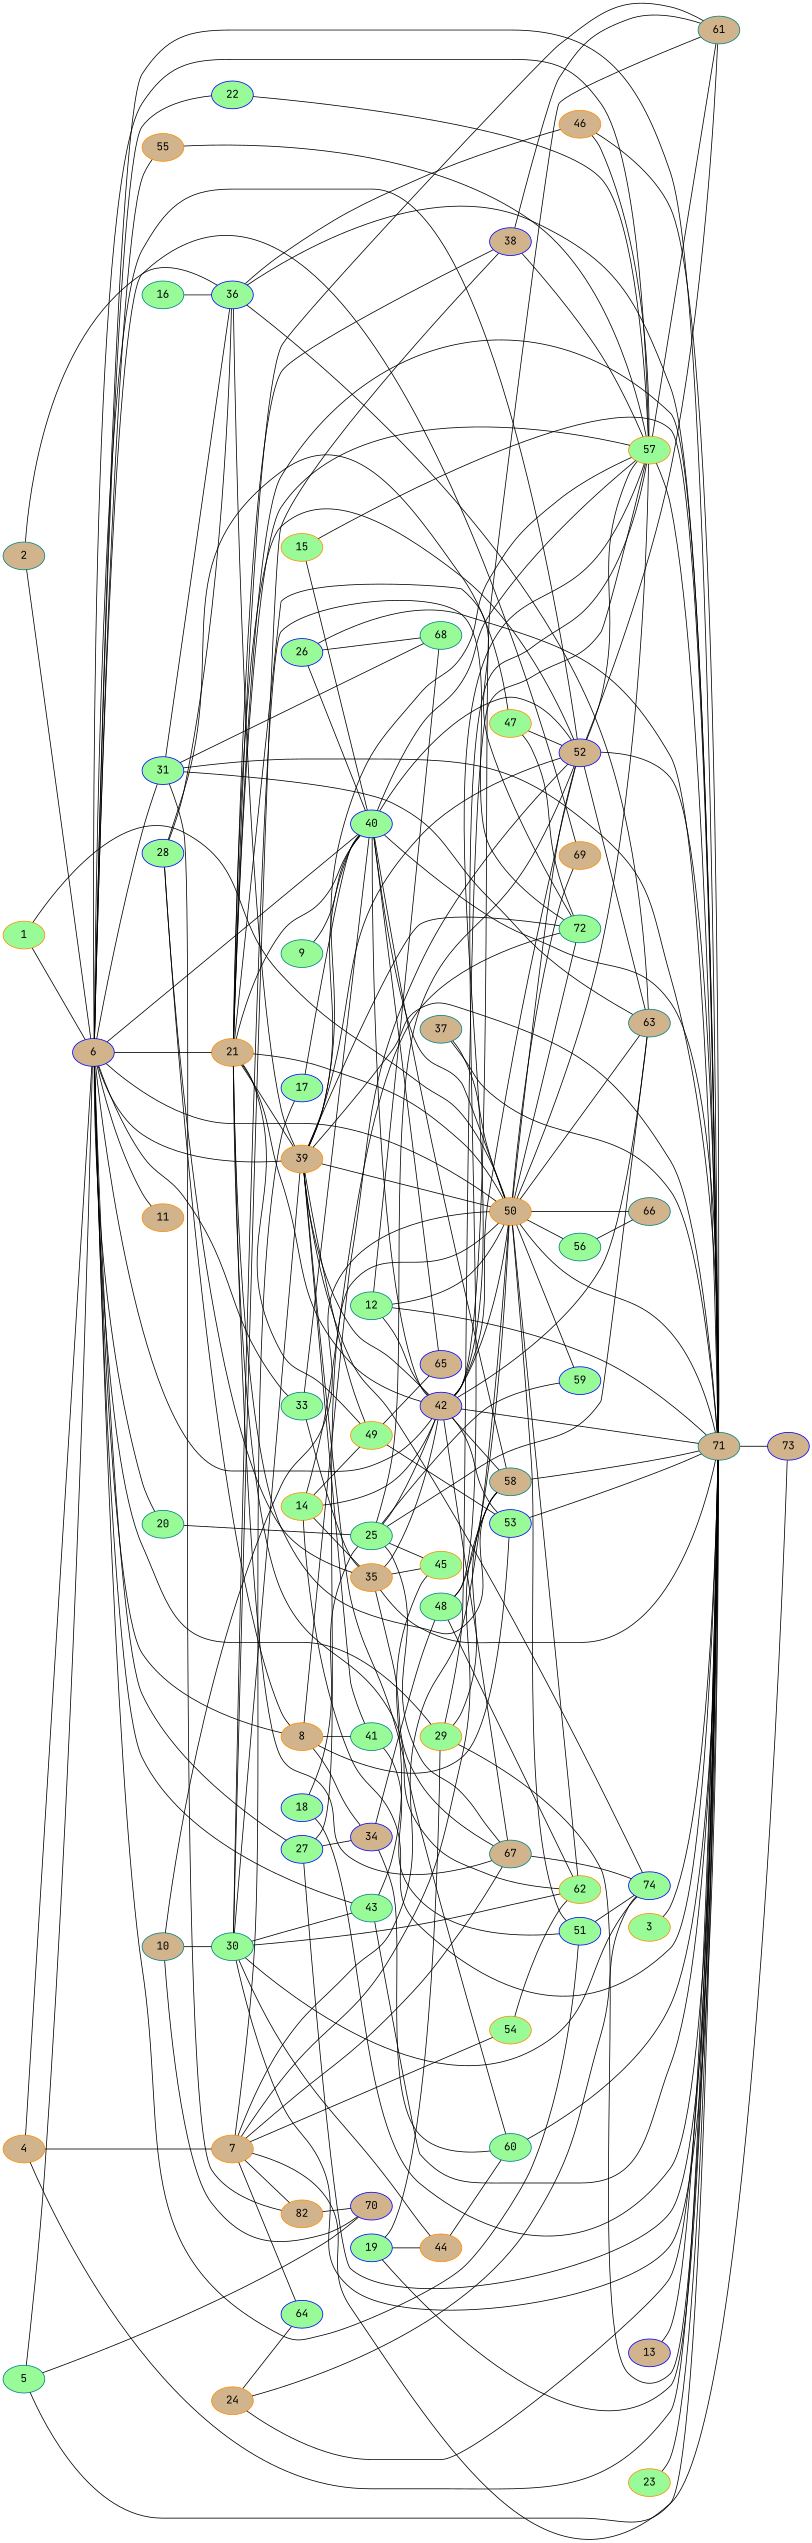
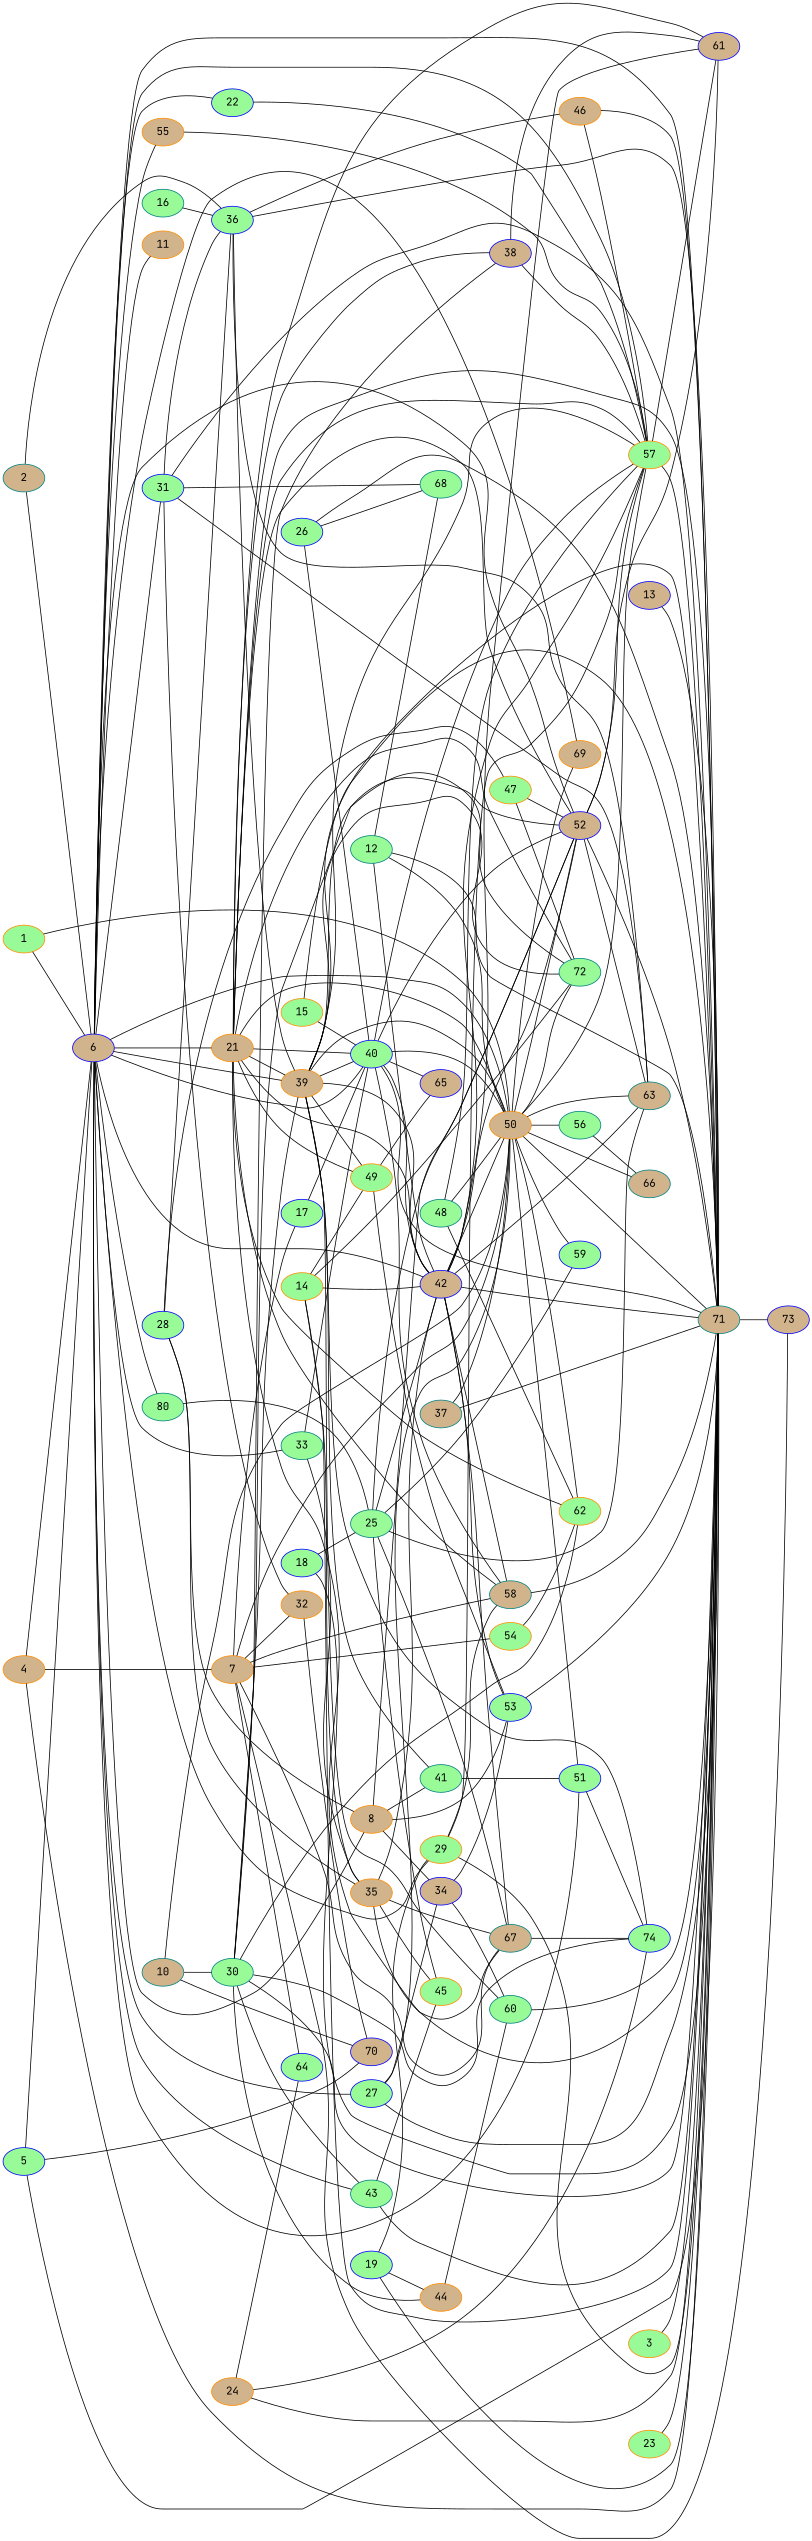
node "61": color teal -> blue
node "9": removed
node "20": label "20" -> "80"
edge "48" -- "34": now "53" -- "34"
node "82": label "82" -> "32"
node "5": color teal -> blue
